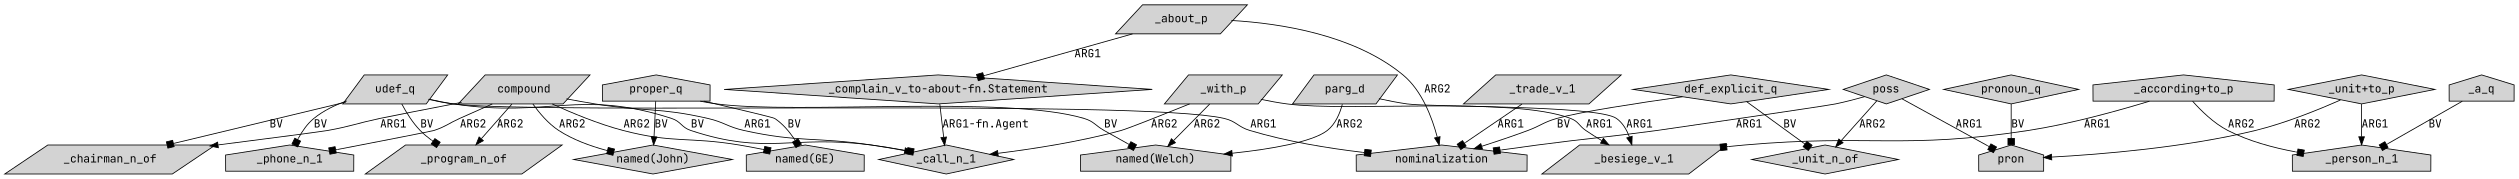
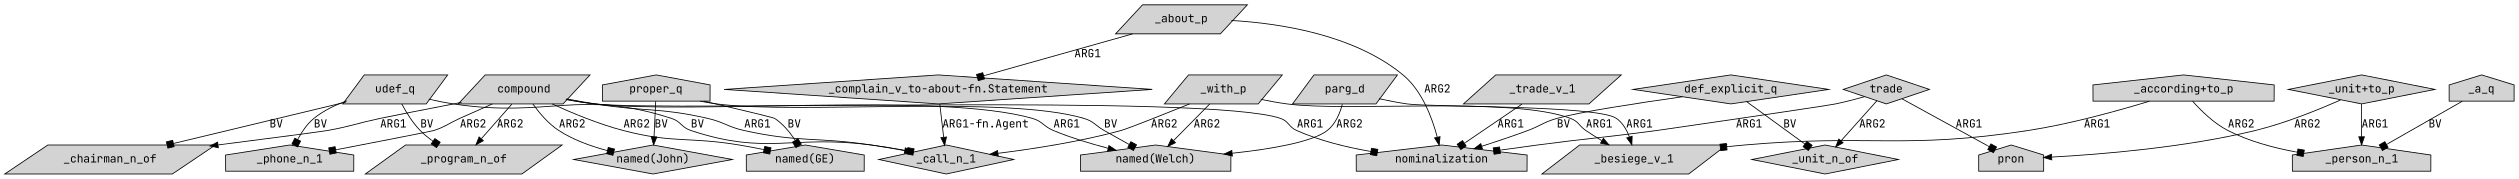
node "poss": label "poss" -> "trade"
node "pronoun_q": removed
edge "compound" -> "named(Welch)": added, label "ARG1"
edge "udef_q" -> "nominalization": now "compound" -> "nominalization"
